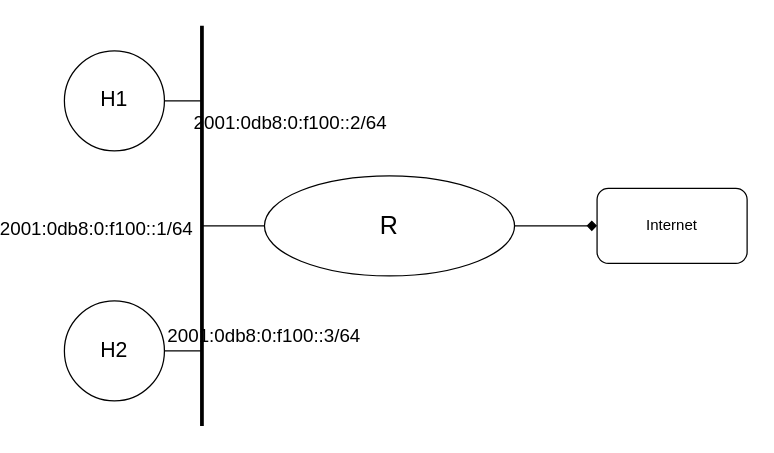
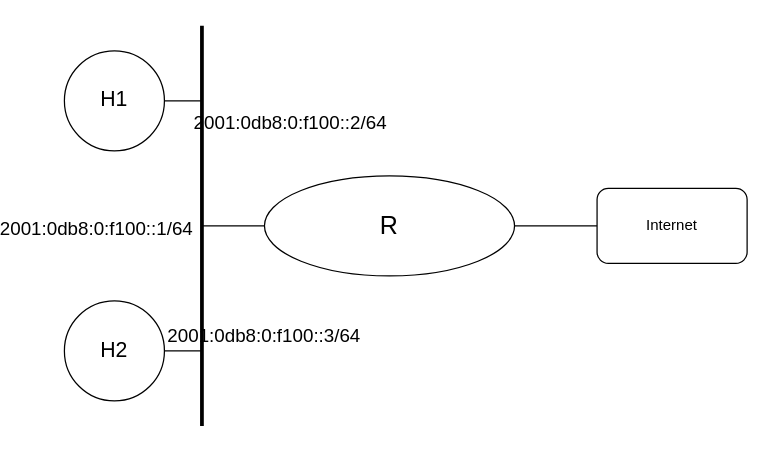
edge "R" -> "Internet": arrowhead diamond -> none
